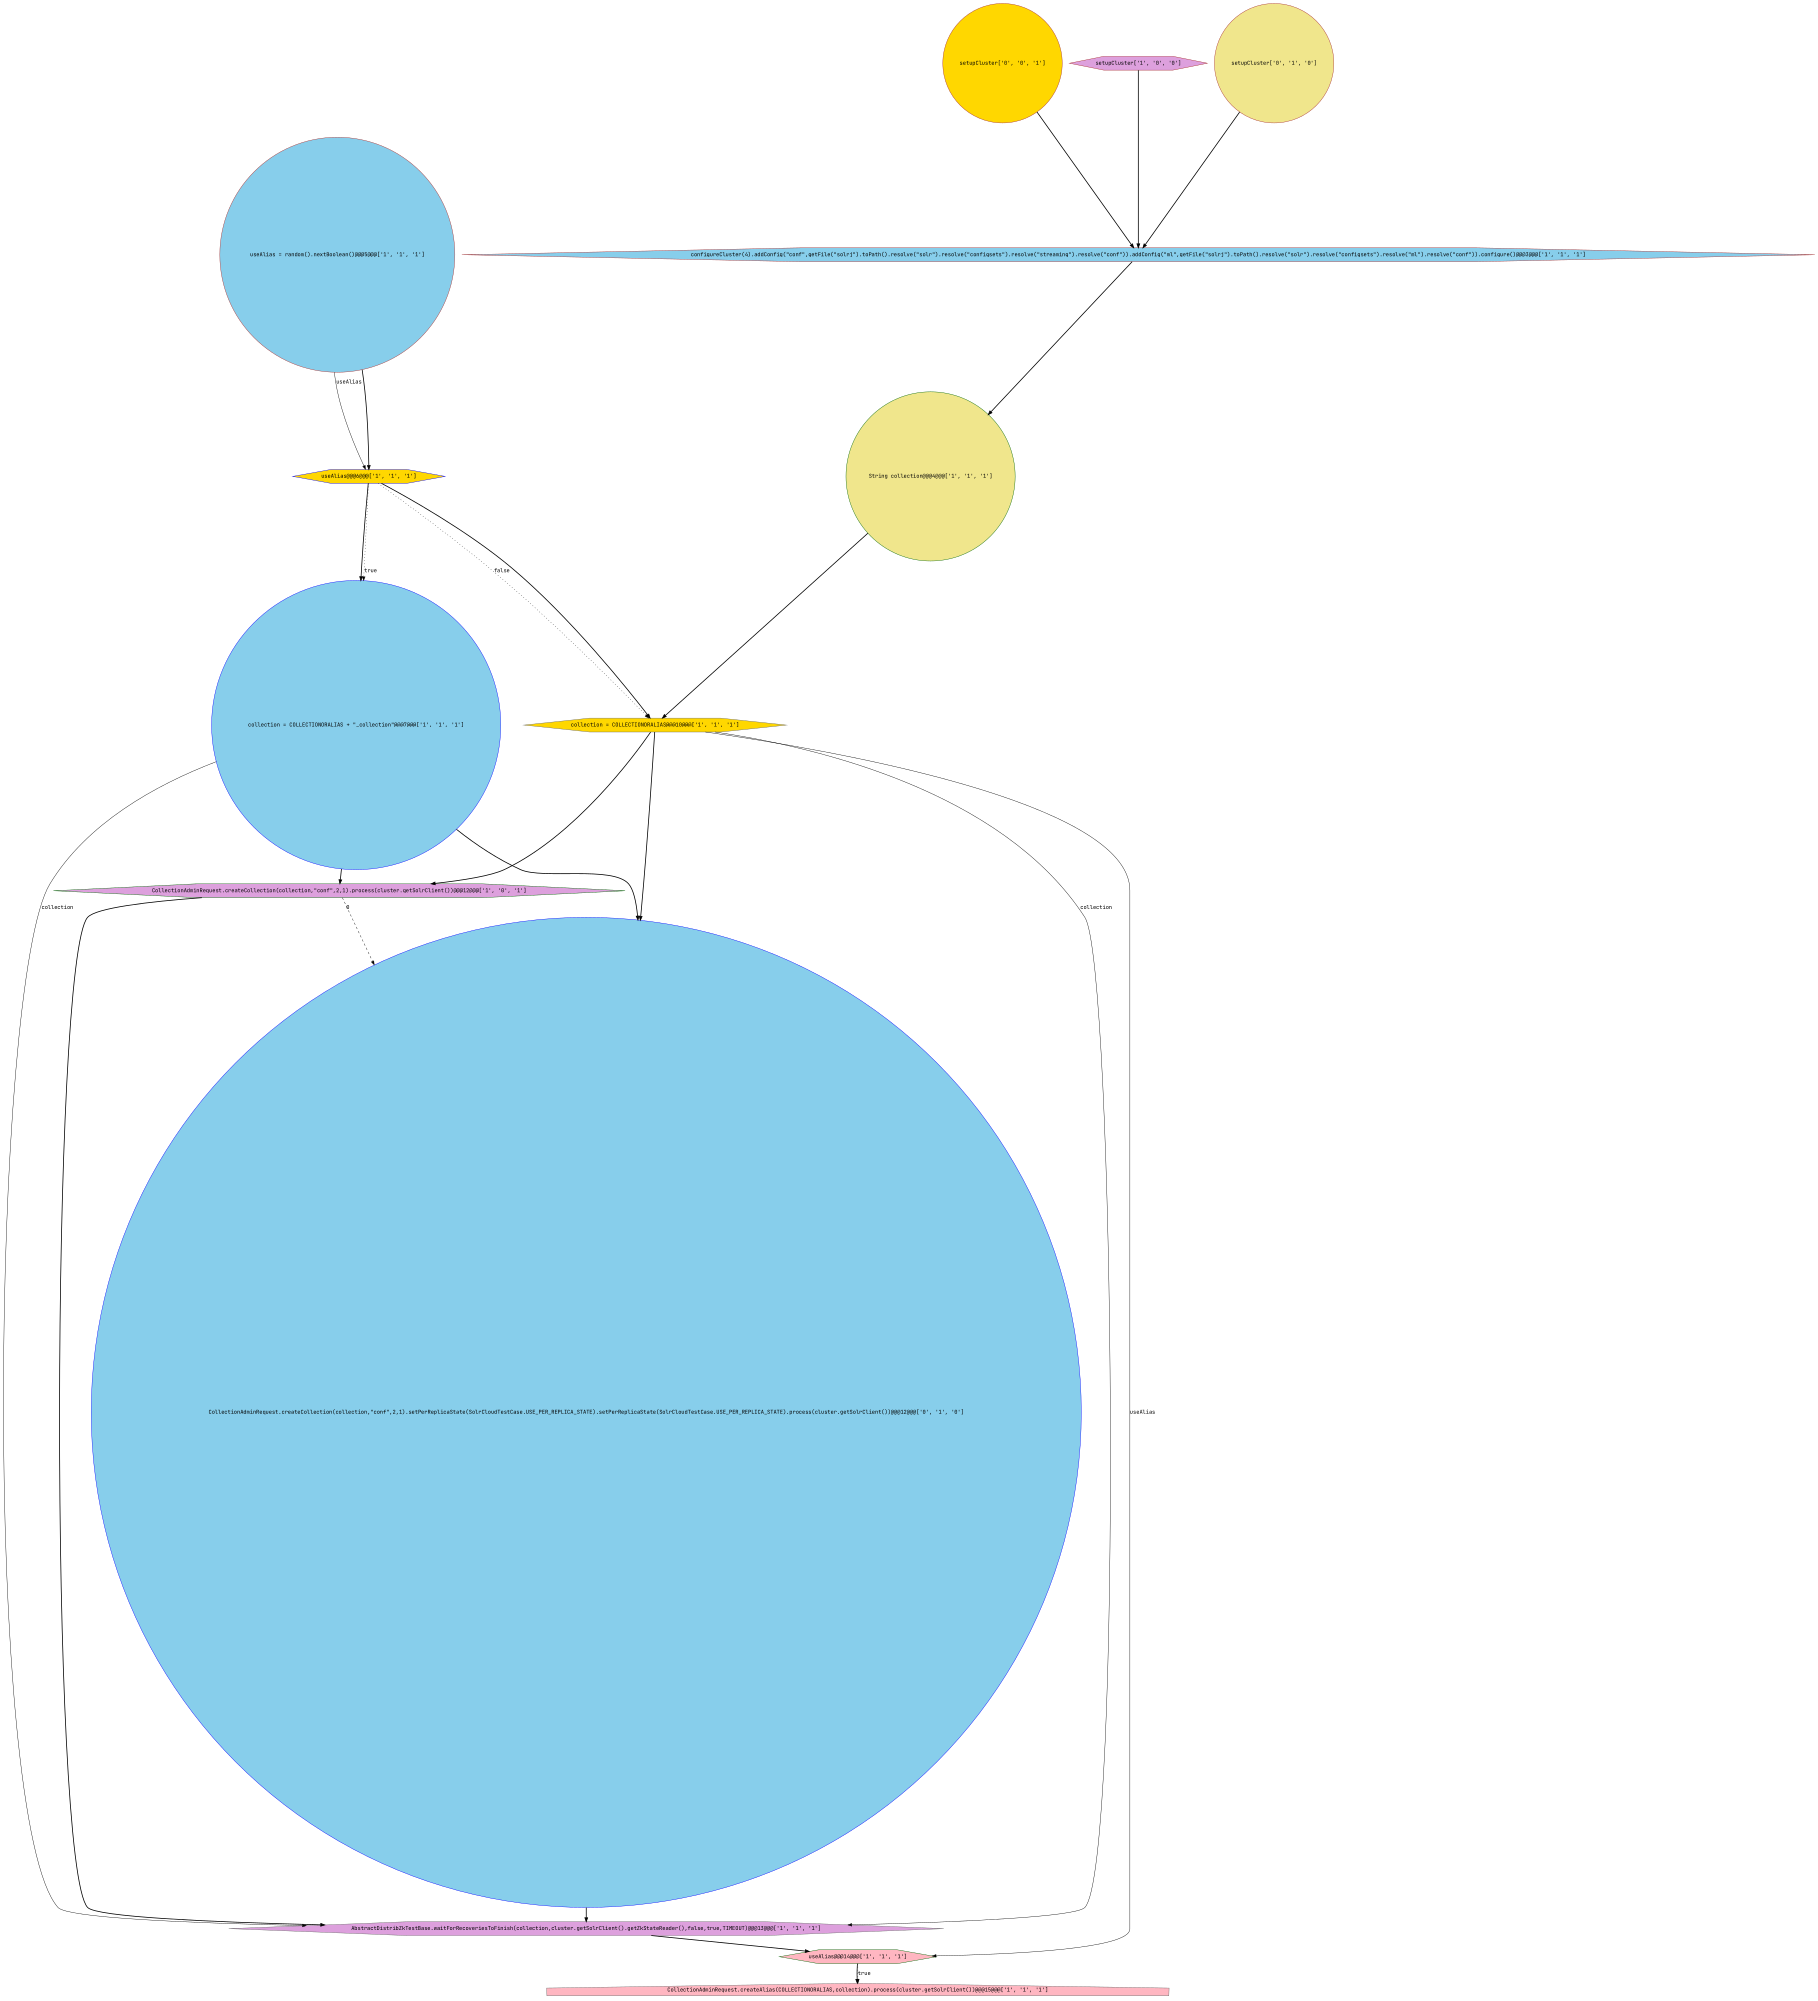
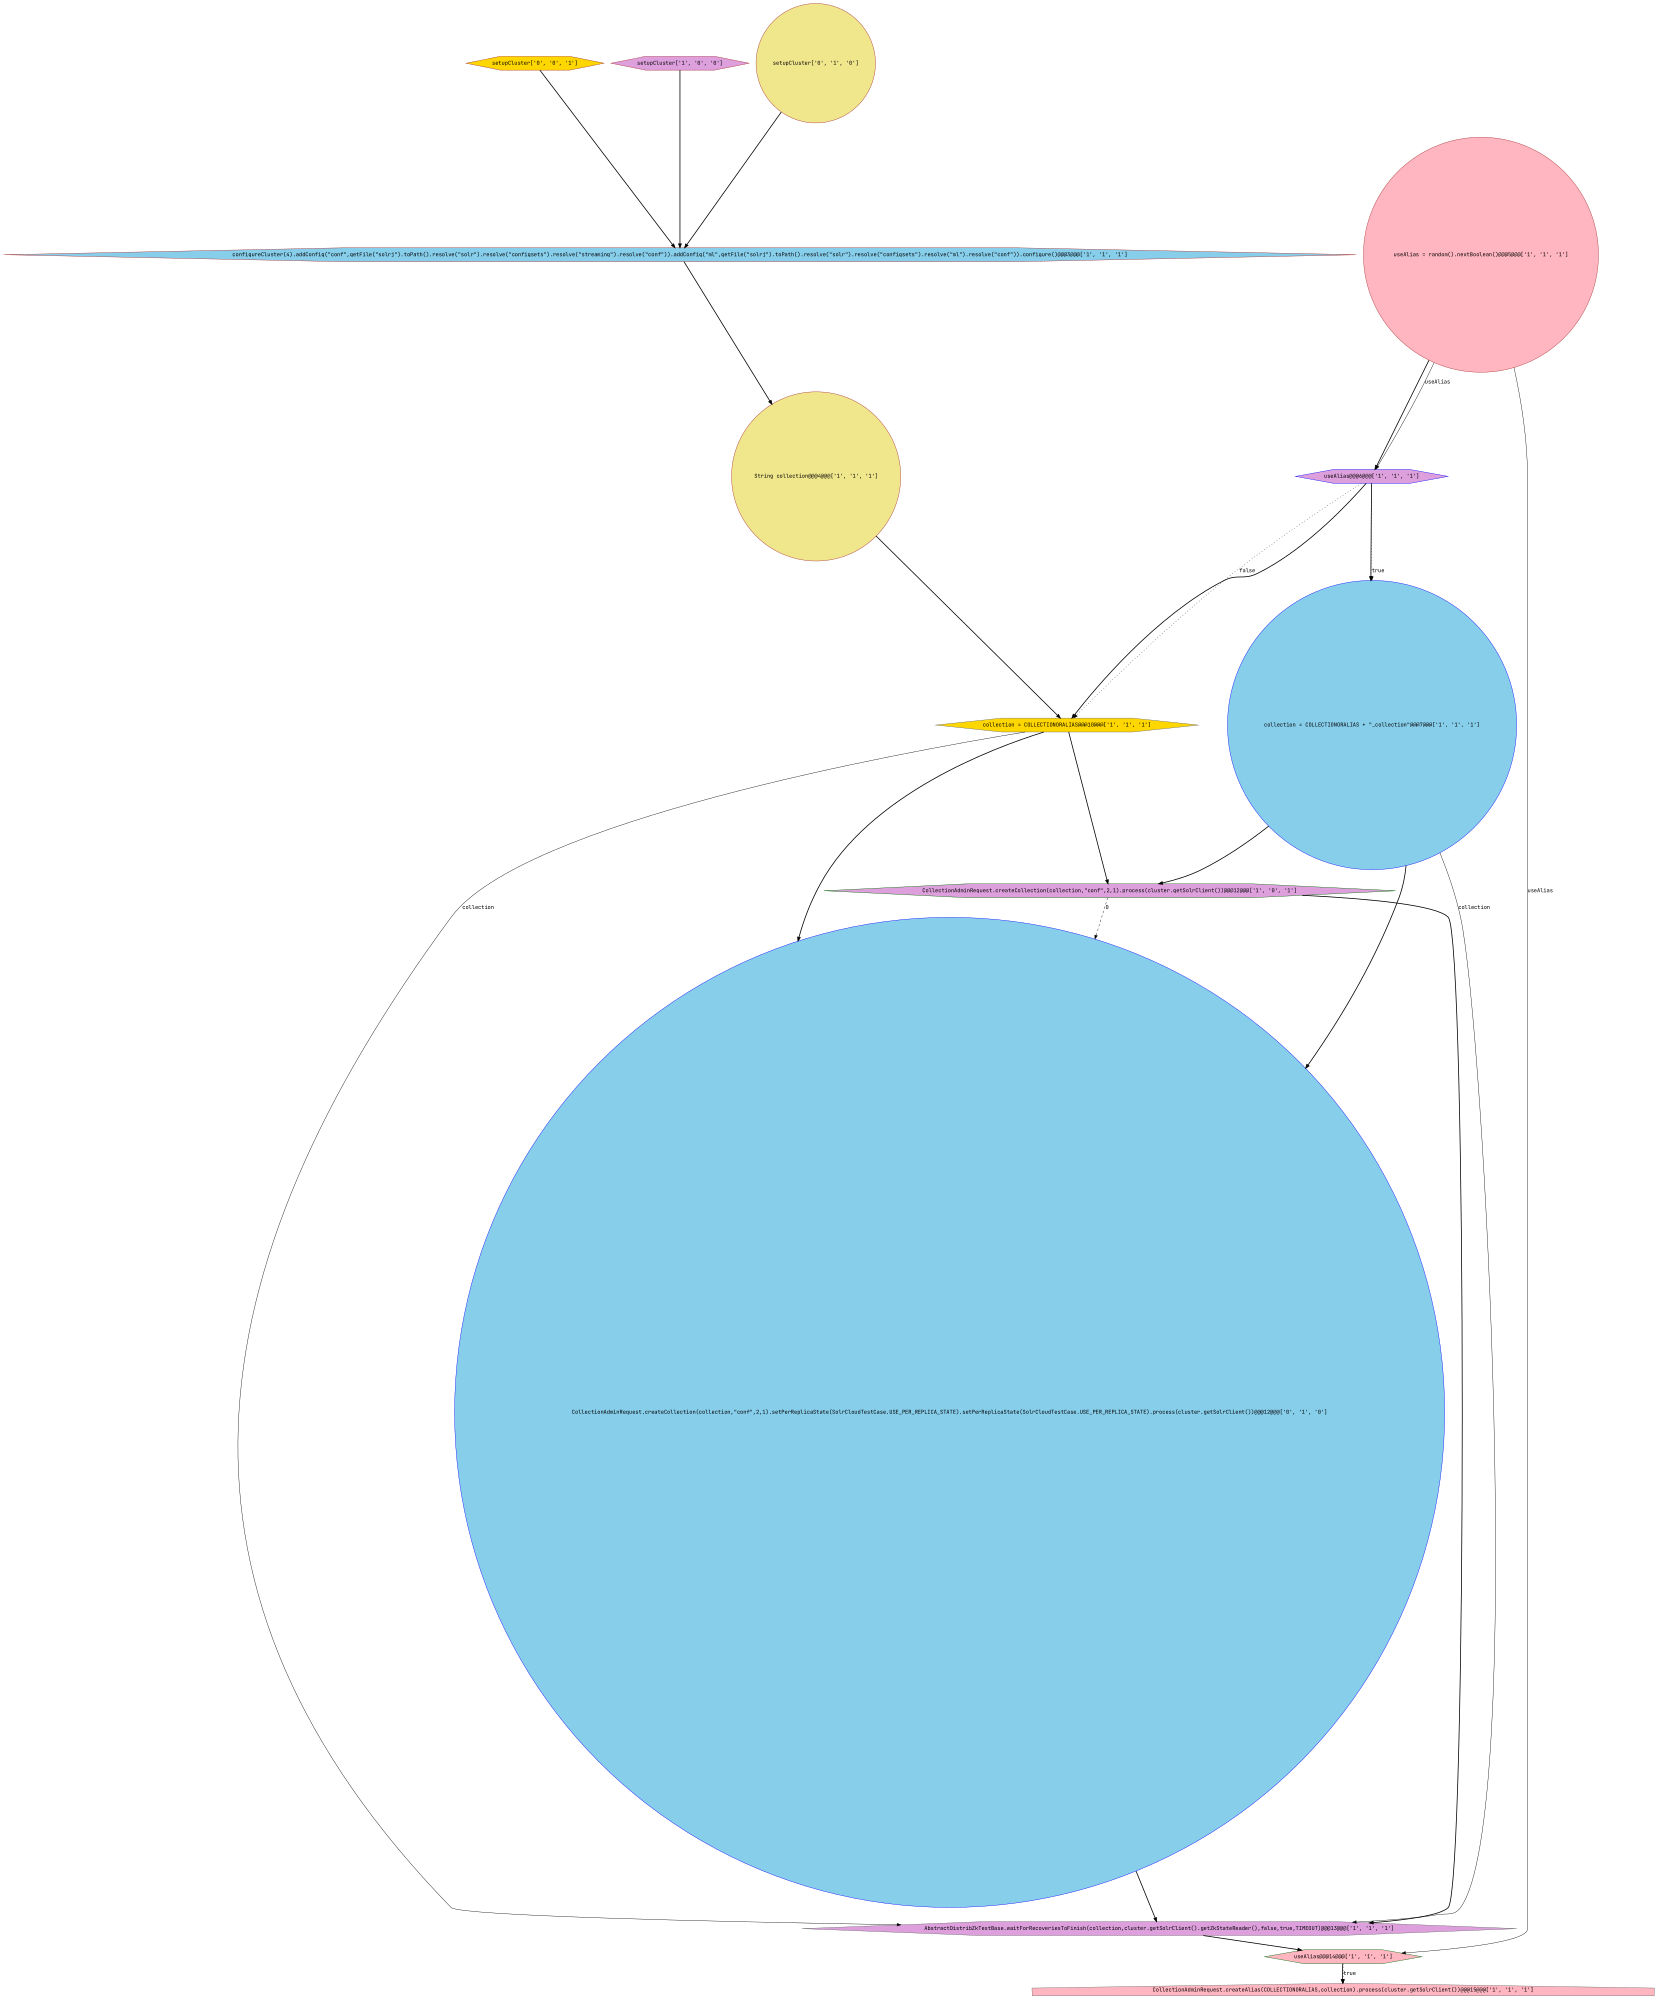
node "setupCluster['0', '0', '1']": shape circle -> hexagon
node "useAlias = random().nextBoolean()@@@5@@@['1', '1', '1']": fillcolor skyblue -> lightpink
node "useAlias@@@6@@@['1', '1', '1']": fillcolor gold -> plum
node "String collection@@@4@@@['1', '1', '1']": color darkgreen -> brown
edge "collection = COLLECTIONORALIAS@@@10@@@['1', '1', '1']" -> "useAlias@@@14@@@['1', '1', '1']": now "useAlias = random().nextBoolean()@@@5@@@['1', '1', '1']" -> "useAlias@@@14@@@['1', '1', '1']"
